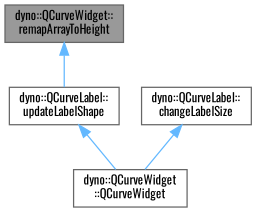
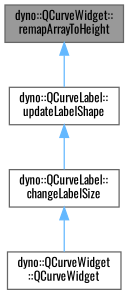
edge "dyno::QCurveWidget ::QCurveWidget" -> "dyno::QCurveLabel:: updateLabelShape": now "dyno::QCurveLabel:: changeLabelSize" -> "dyno::QCurveLabel:: updateLabelShape"
